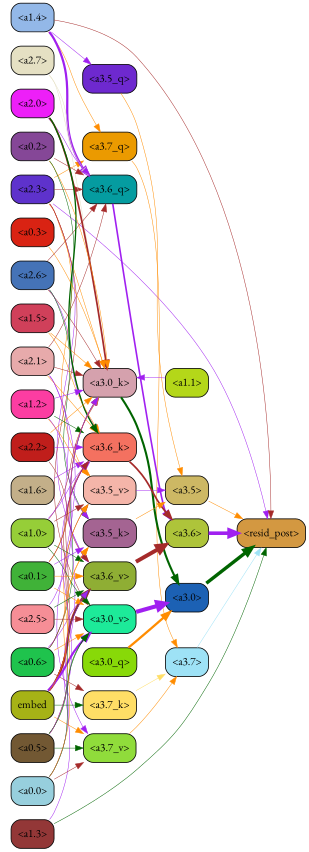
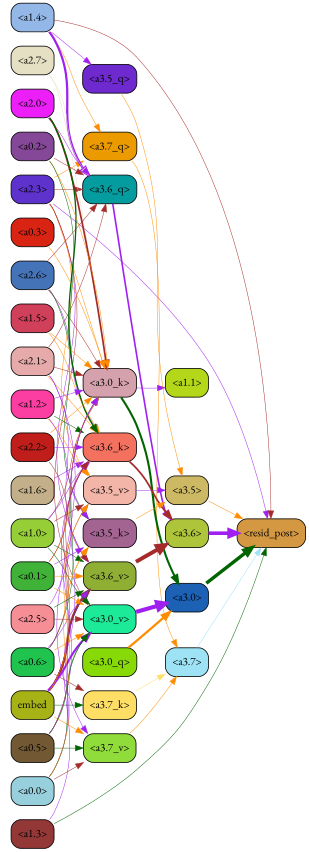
edge "<a1.1>" -> "<a3.0_k>": reversed
